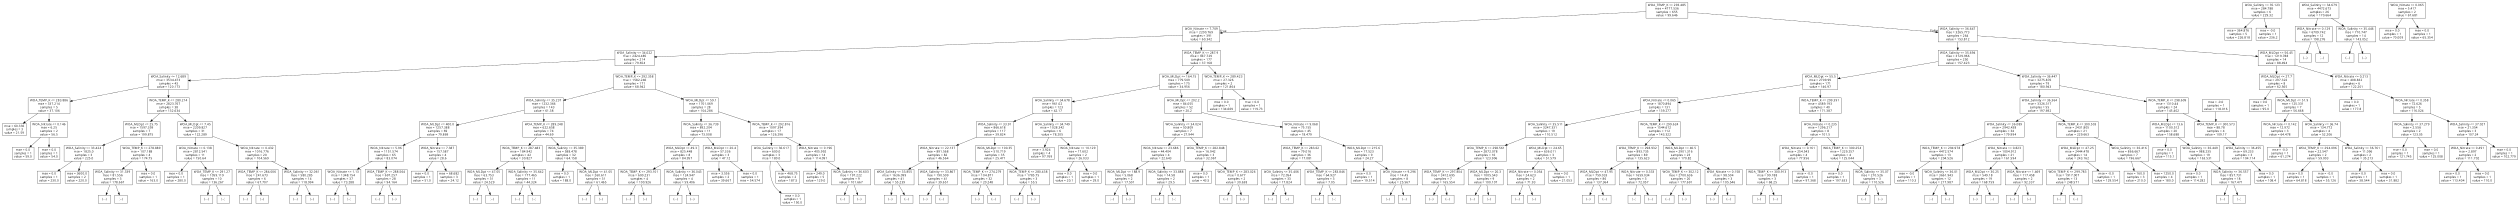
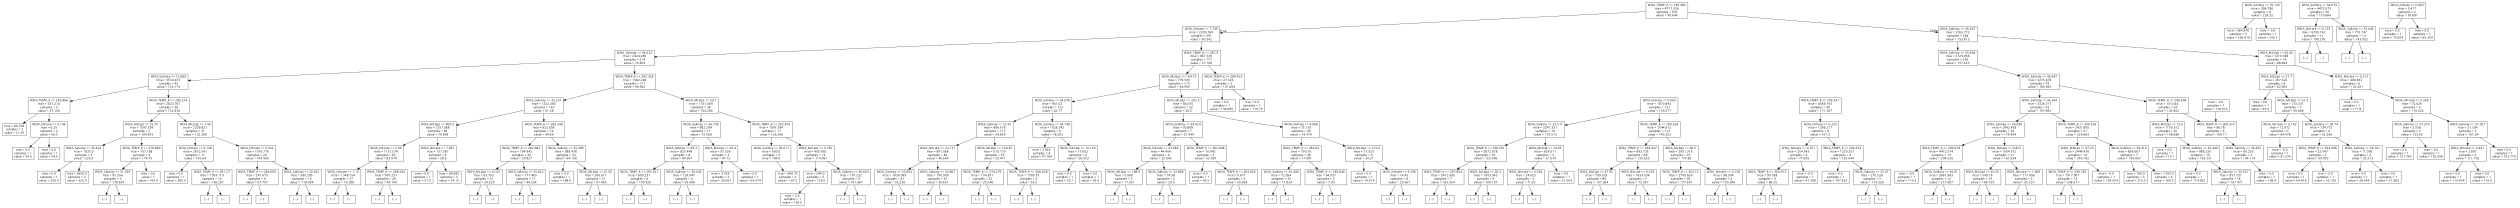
node "WOA_MLDpt <= 55.5 mse = 2709.99 samples = 171 value = 146.97": removed
edge "WOA_MLDpt <= 20.4 mse = 57.336 samples = 3 value = 47.12" -> "mse = 3.556 samples = 2 value = 39.667": reversed
node "mse = 0.0 samples = 1 value = 163.0": label "mse = 0.0 samples = 1 value = 163.0" -> "mse = 0.0 value = 1 value = 163.0"
node "mse = 0.0 samples = 1 mse = 54.574": label "mse = 0.0 samples = 1 mse = 54.574" -> "mse = 0.0 samples = 1 value = 54.574"
edge "WOA_Salinity <= 36.617 mse = 600.0 samples = 3 mse = 180.0" -> "mse = 0.0 samples = 1 value = 150.0": now "mse = 249.0 samples = 5 value = 129.0" -> "mse = 0.0 samples = 1 value = 150.0"
